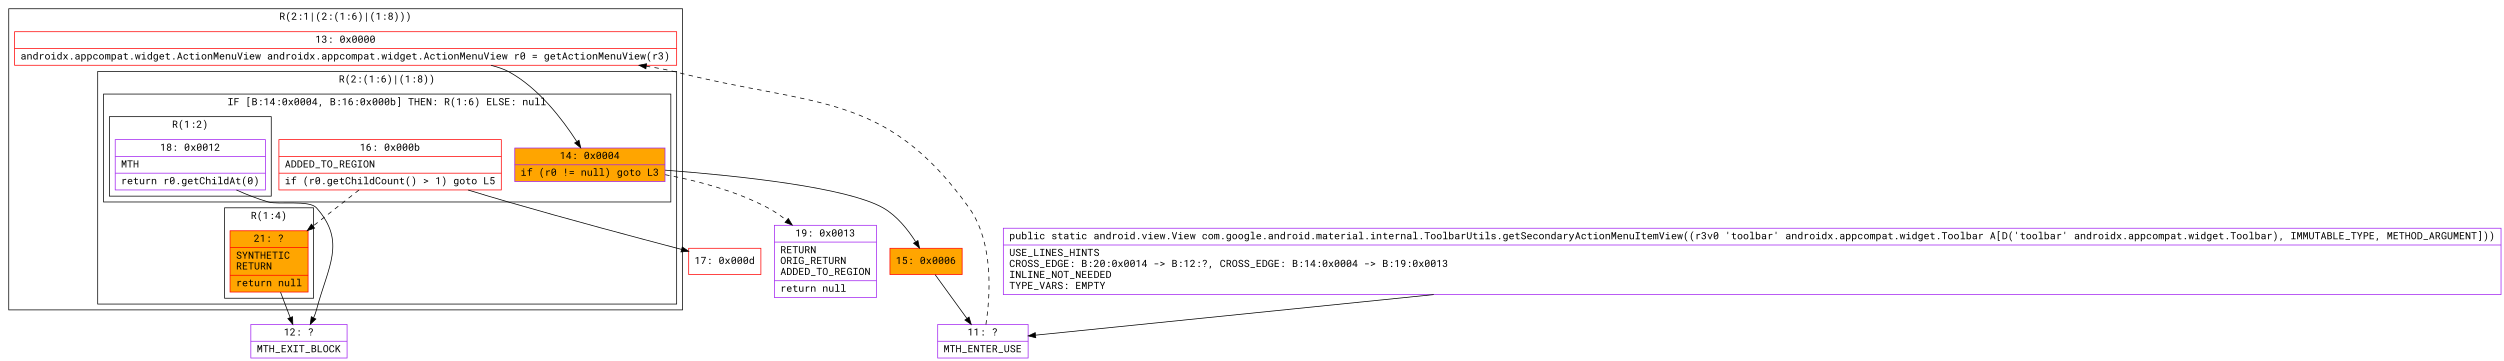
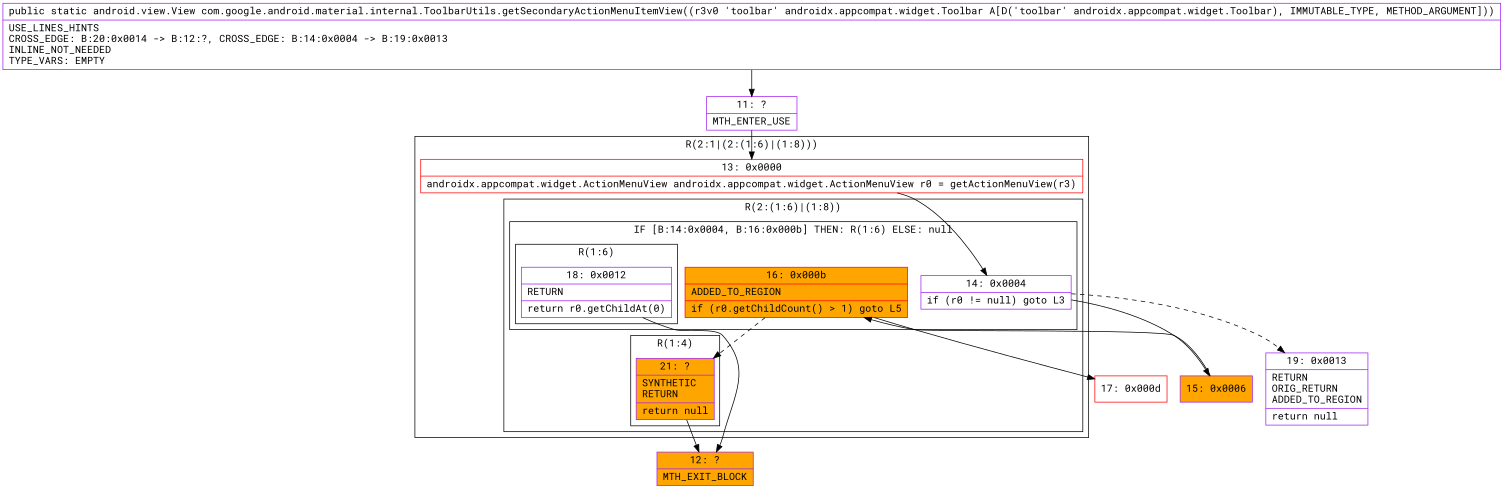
cluster "R(1:2)": label "R(1:2)" -> "R(1:6)"
edge "11: ?" -> "13: 0x0000": style dashed -> solid
node "18: 0x0012": text "MTH" -> "RETURN"
node "16: 0x000b": fillcolor white -> orange
node "14: 0x0004": fillcolor orange -> white
node "21: ?": color red -> purple
node "15: 0x0006": color red -> purple
edge "15: 0x0006" -> "11: ?": now "15: 0x0006" -> "16: 0x000b"
node "12: ?": fillcolor white -> orange
